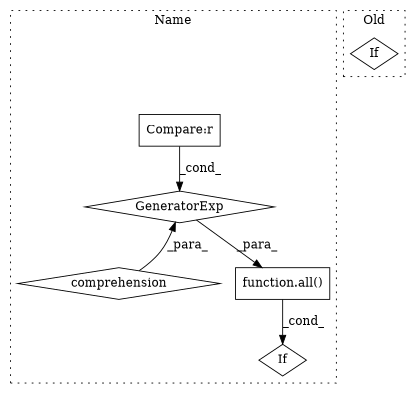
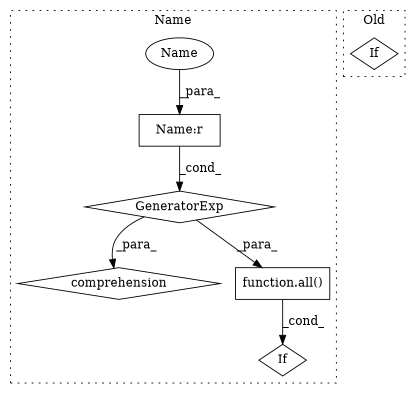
node "Name": added
node "Compare:r": label "Compare:r" -> "Name:r"
edge "comprehension" -> "GeneratorExp": reversed
